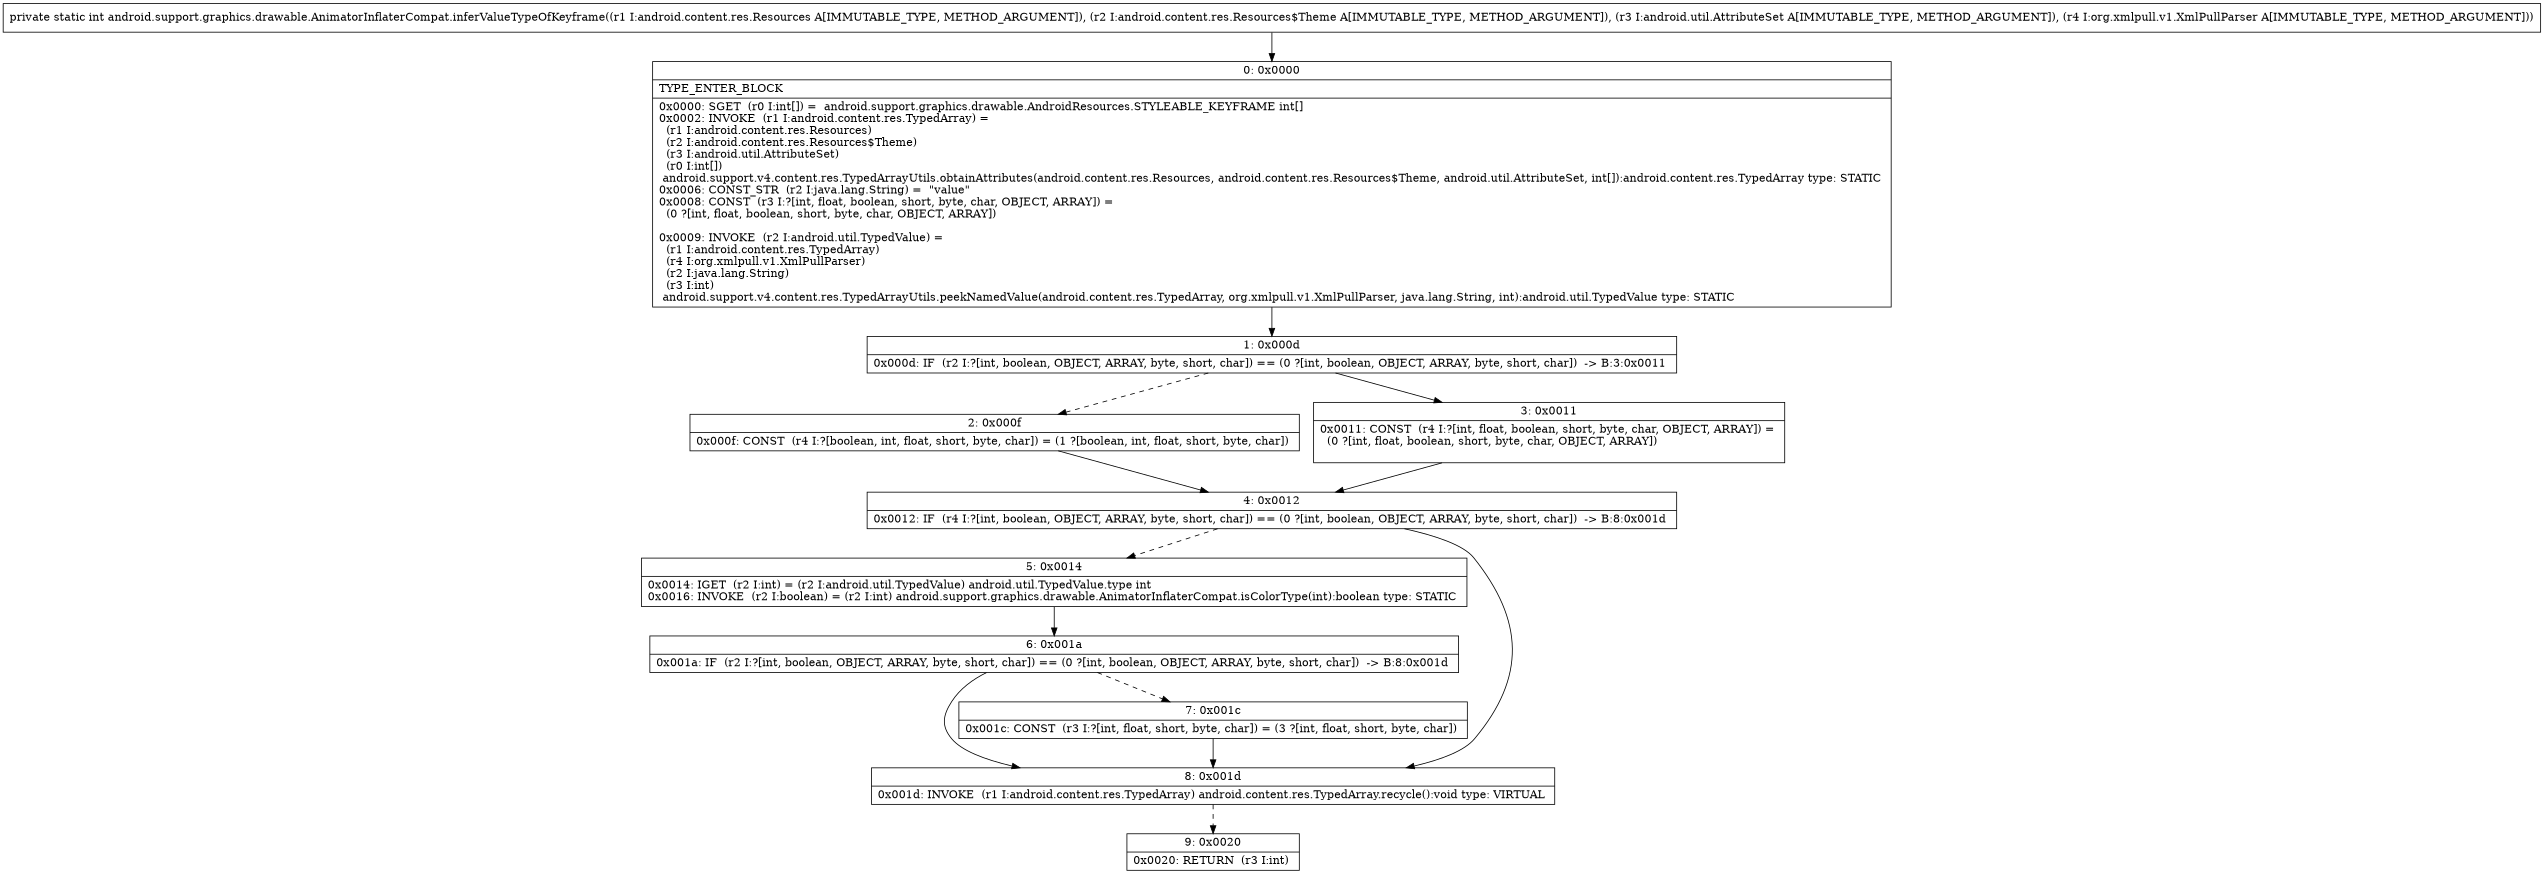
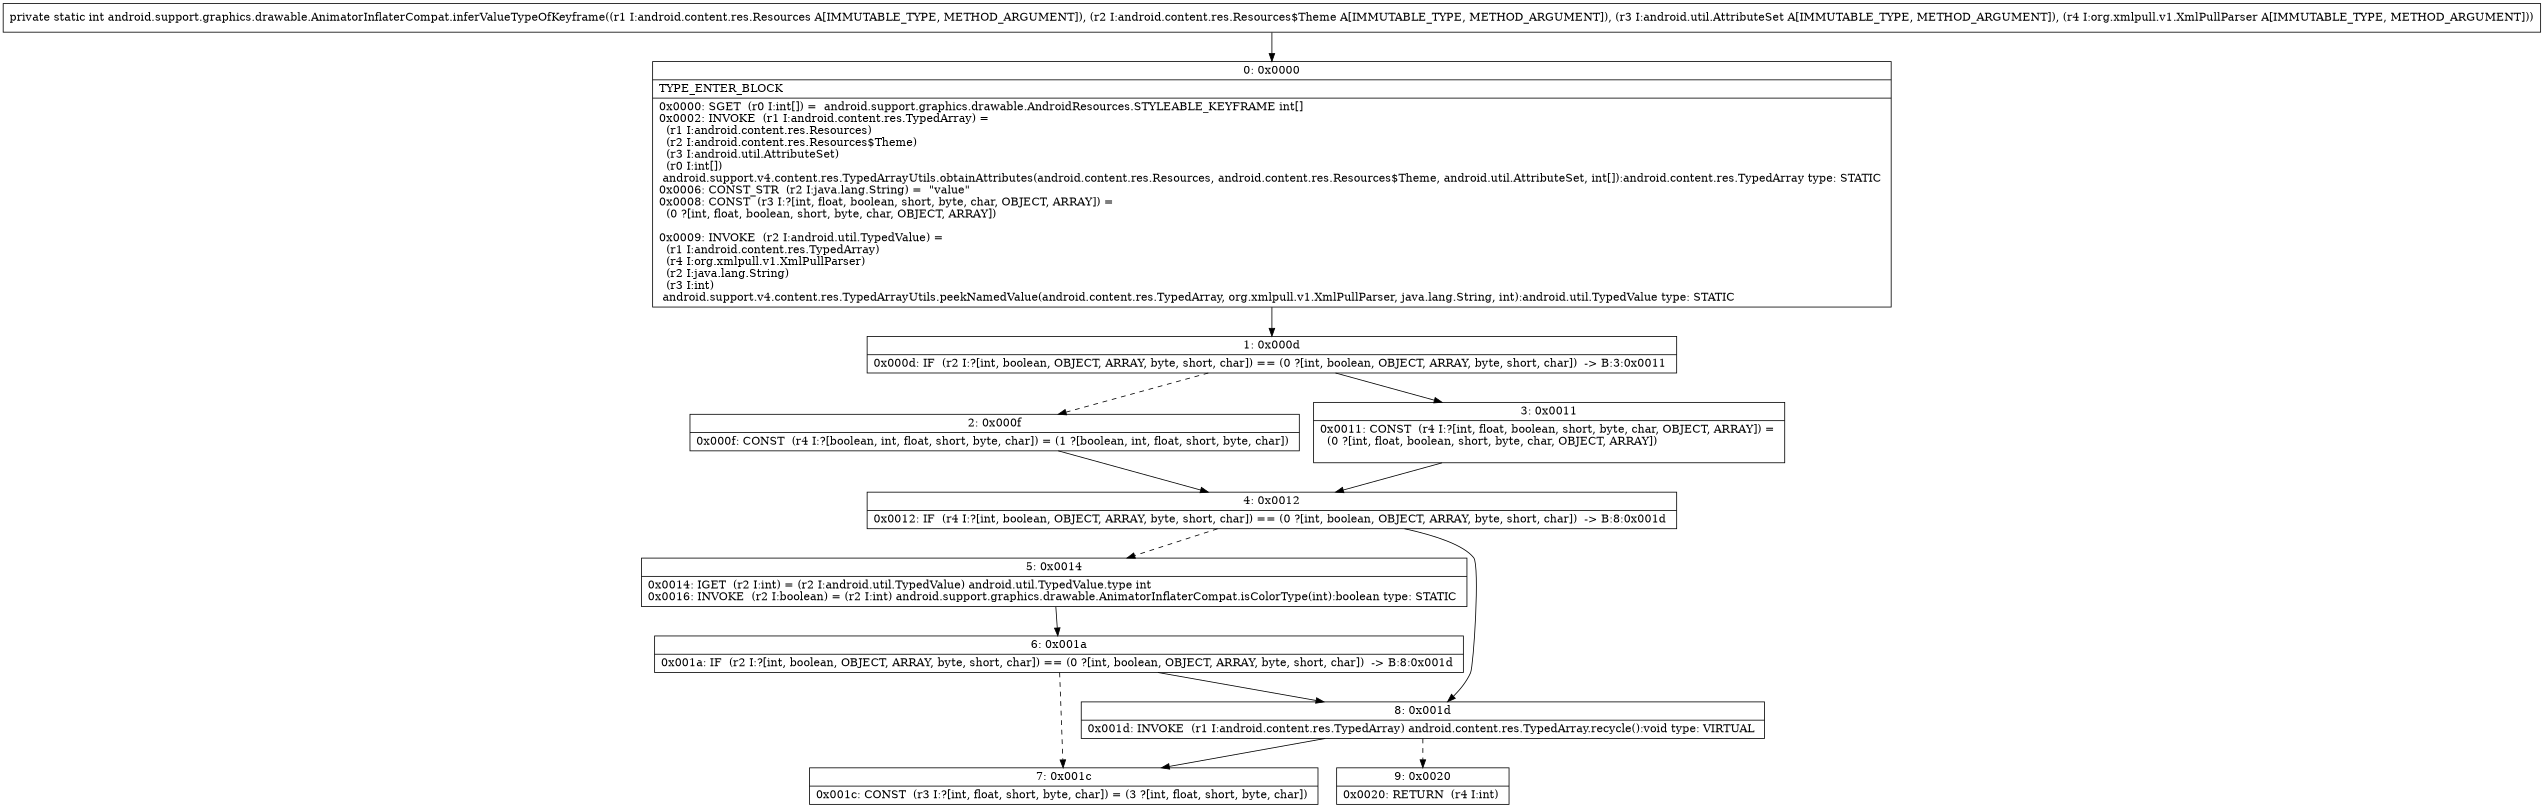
edge "7: 0x001c" -> "8: 0x001d": reversed
node "9: 0x0020": text "0x0020: RETURN  (r3 I:int)" -> "0x0020: RETURN  (r4 I:int)"
